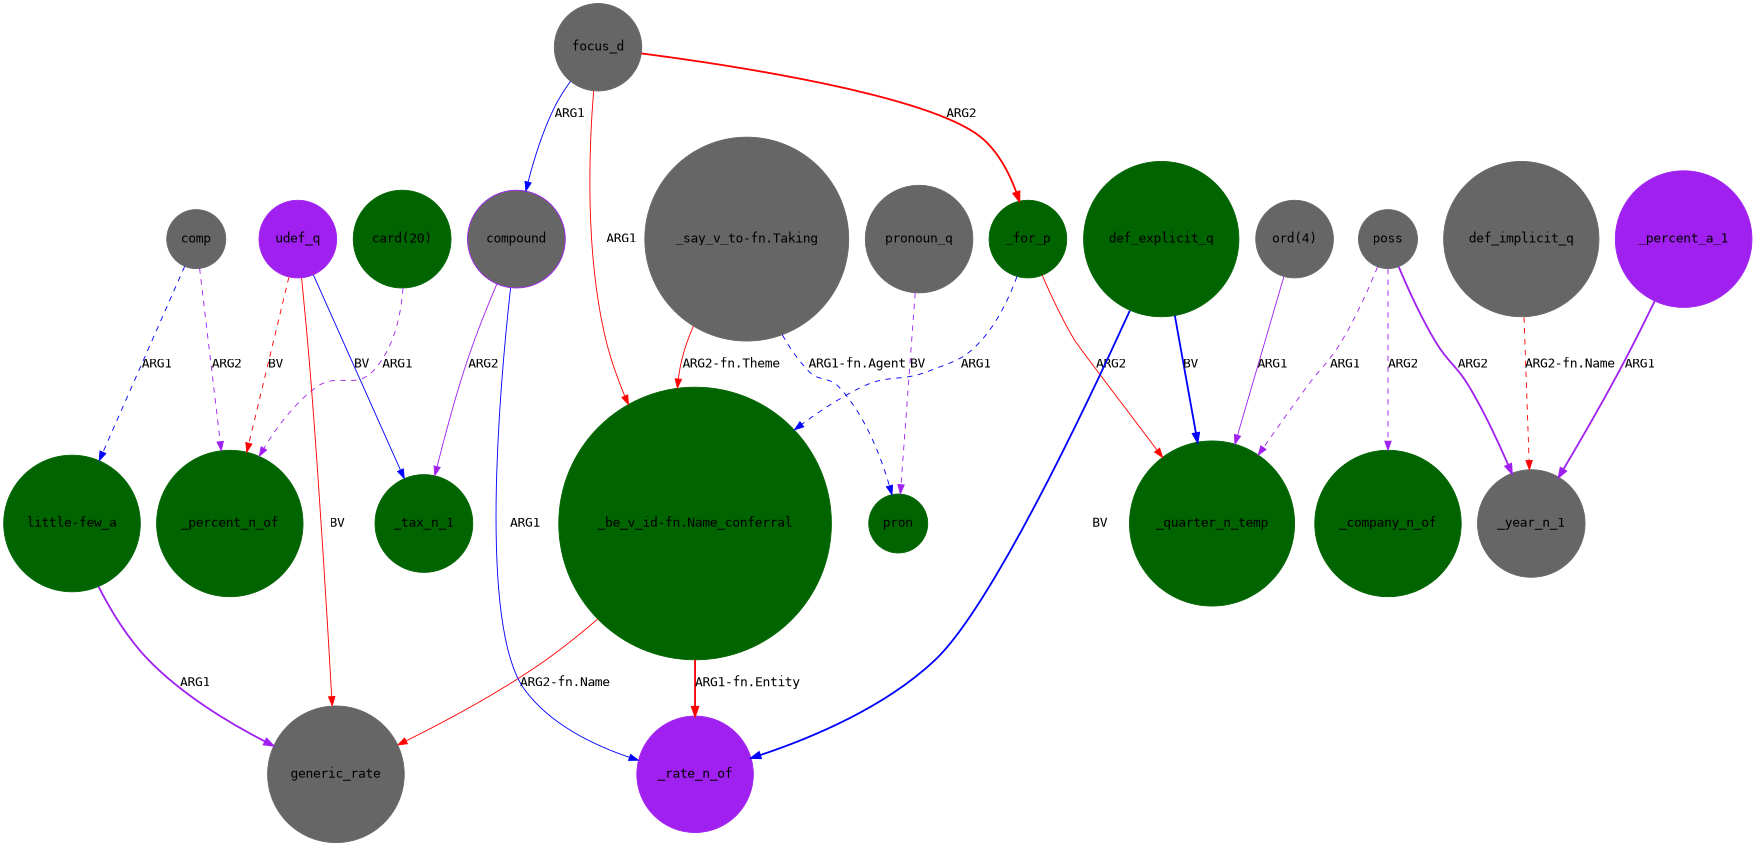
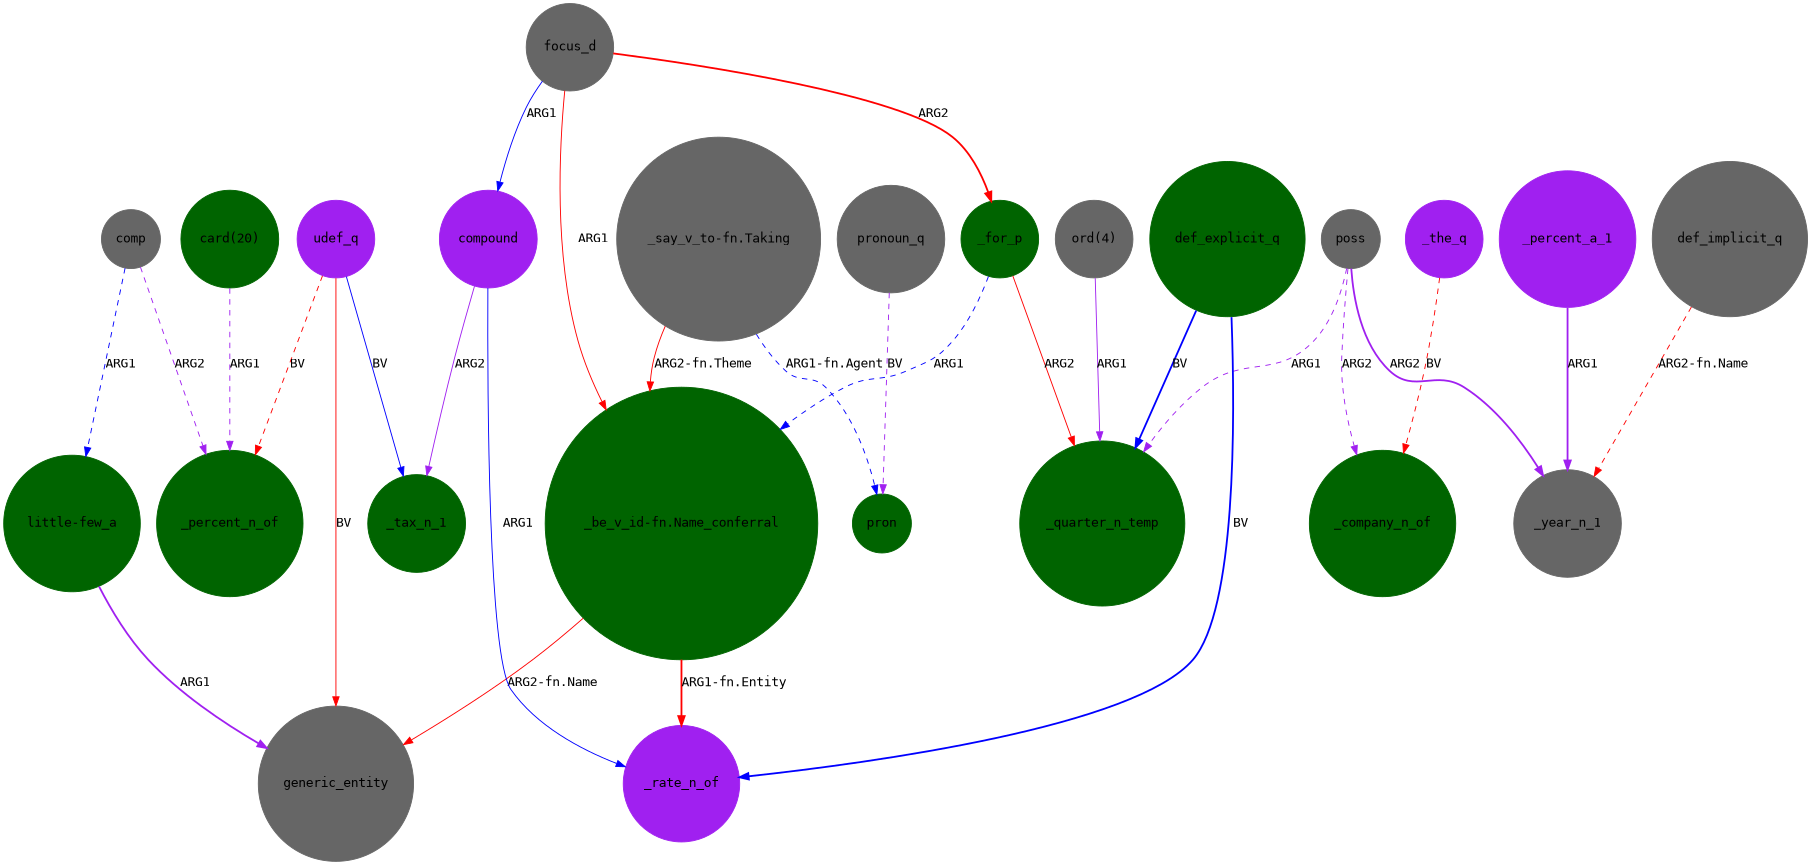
node "compound": fillcolor gray40 -> purple
node "_the_q": added
node "generic_rate": label "generic_rate" -> "generic_entity"
